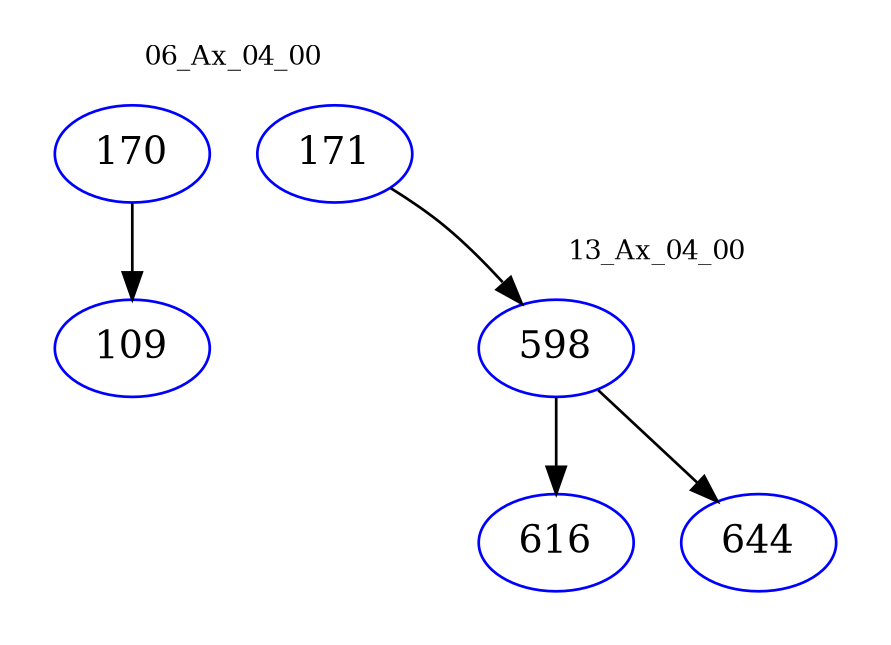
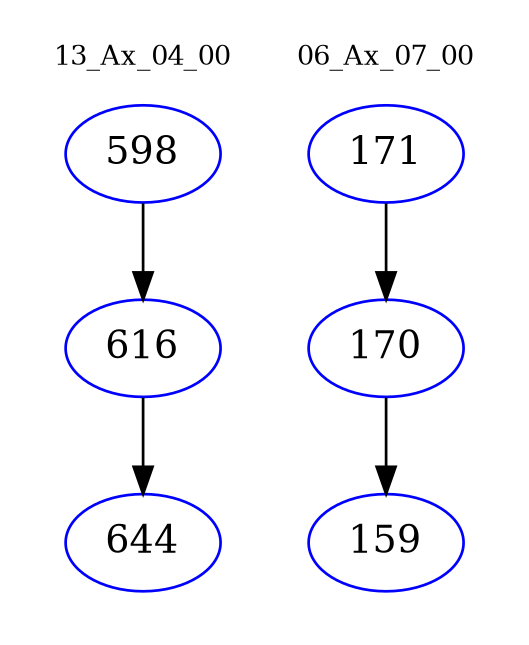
cluster "06_Ax_04_00": label "06_Ax_04_00" -> "06_Ax_07_00"
edge "171" -> "598": now "171" -> "170"
node "109": label "109" -> "159"
edge "598" -> "644": now "616" -> "644"
